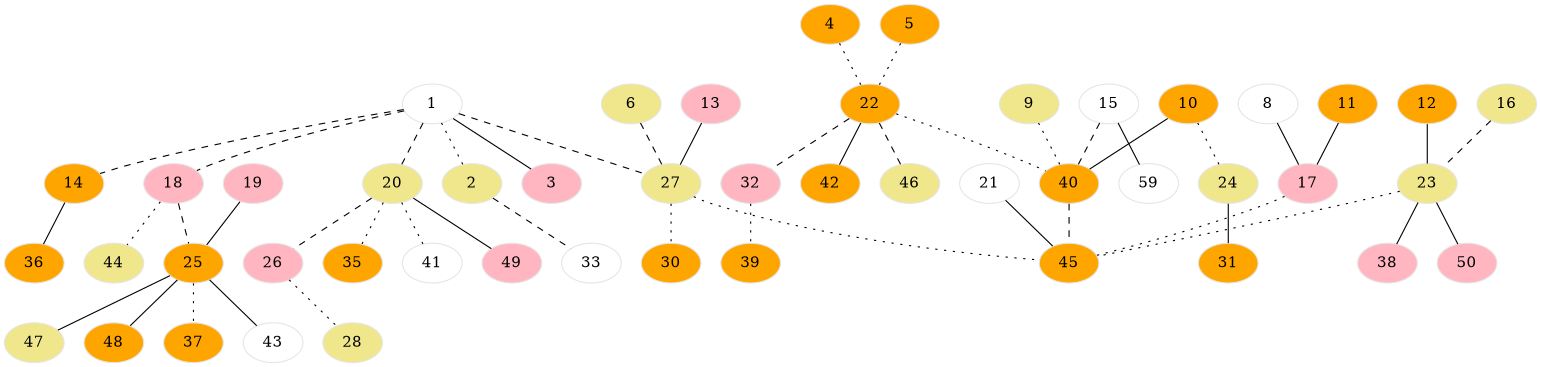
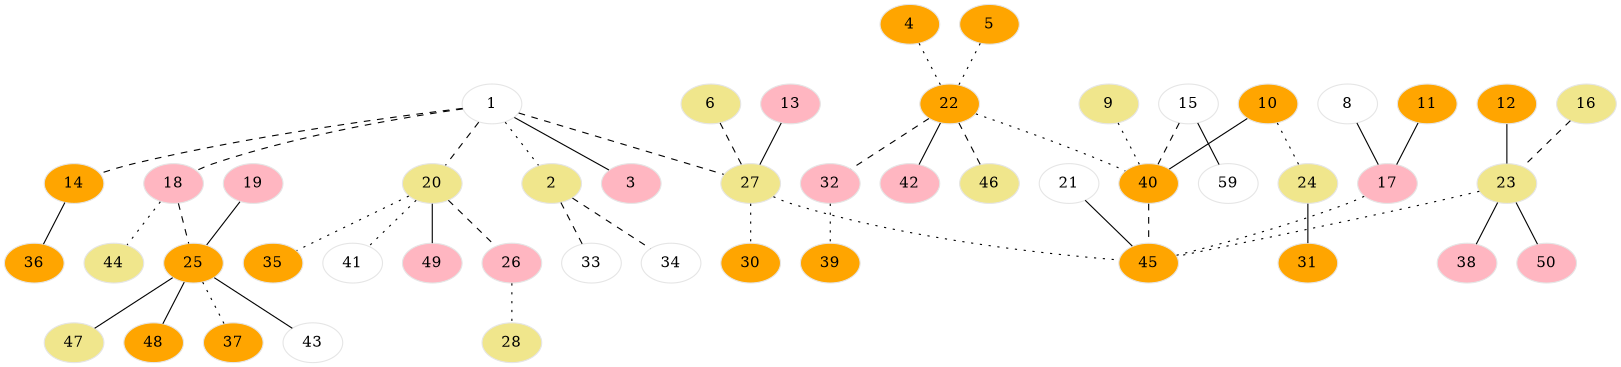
node "42": fillcolor orange -> lightpink
node "34": added
